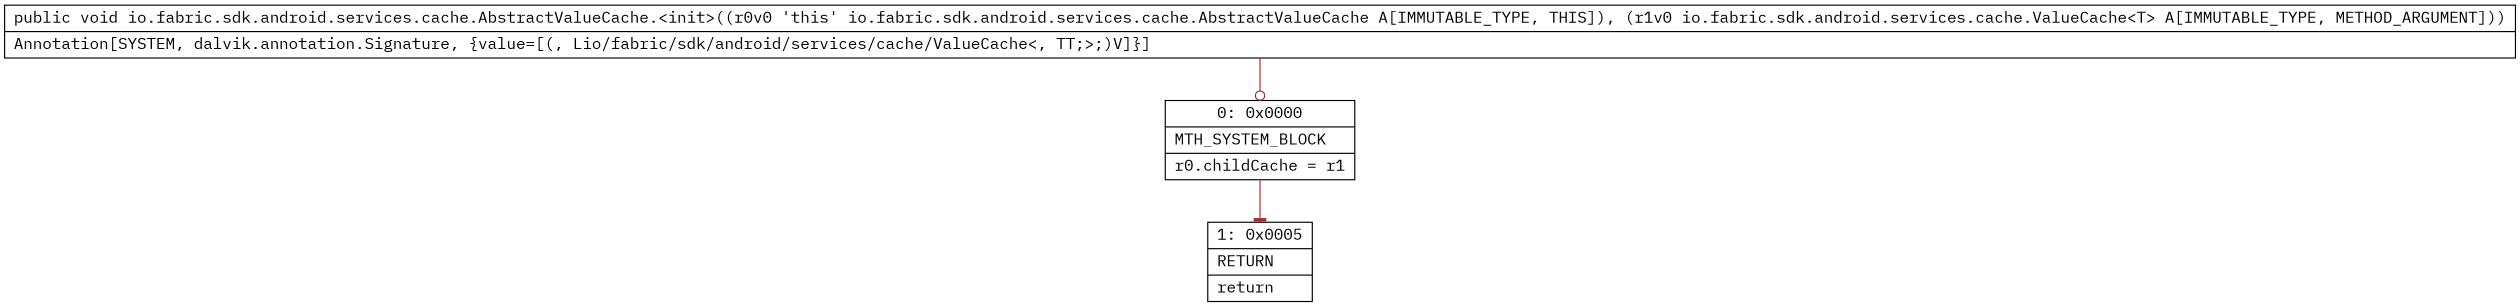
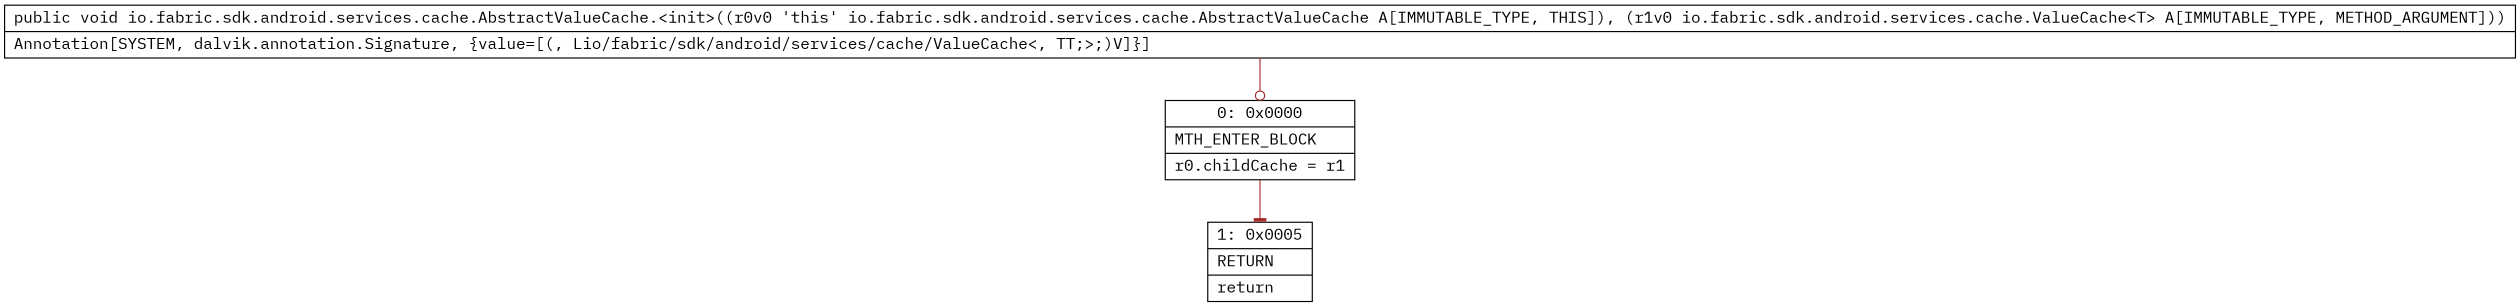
node "0: 0x0000": text "MTH_SYSTEM_BLOCK" -> "MTH_ENTER_BLOCK"
